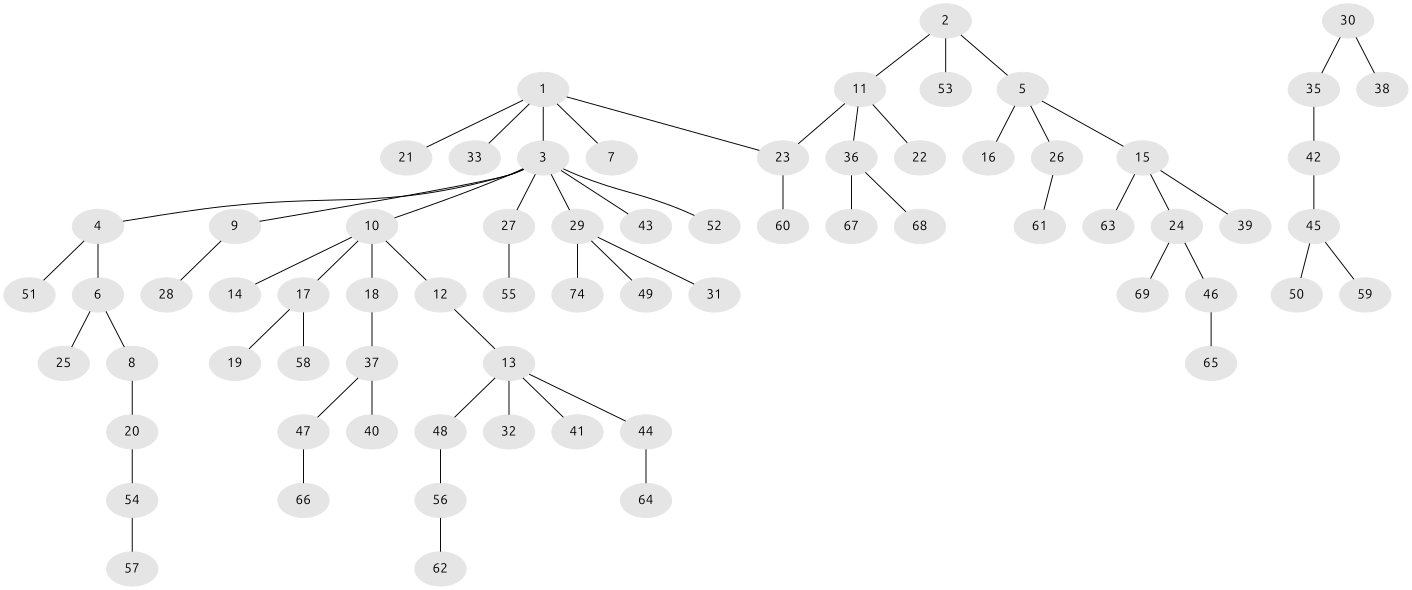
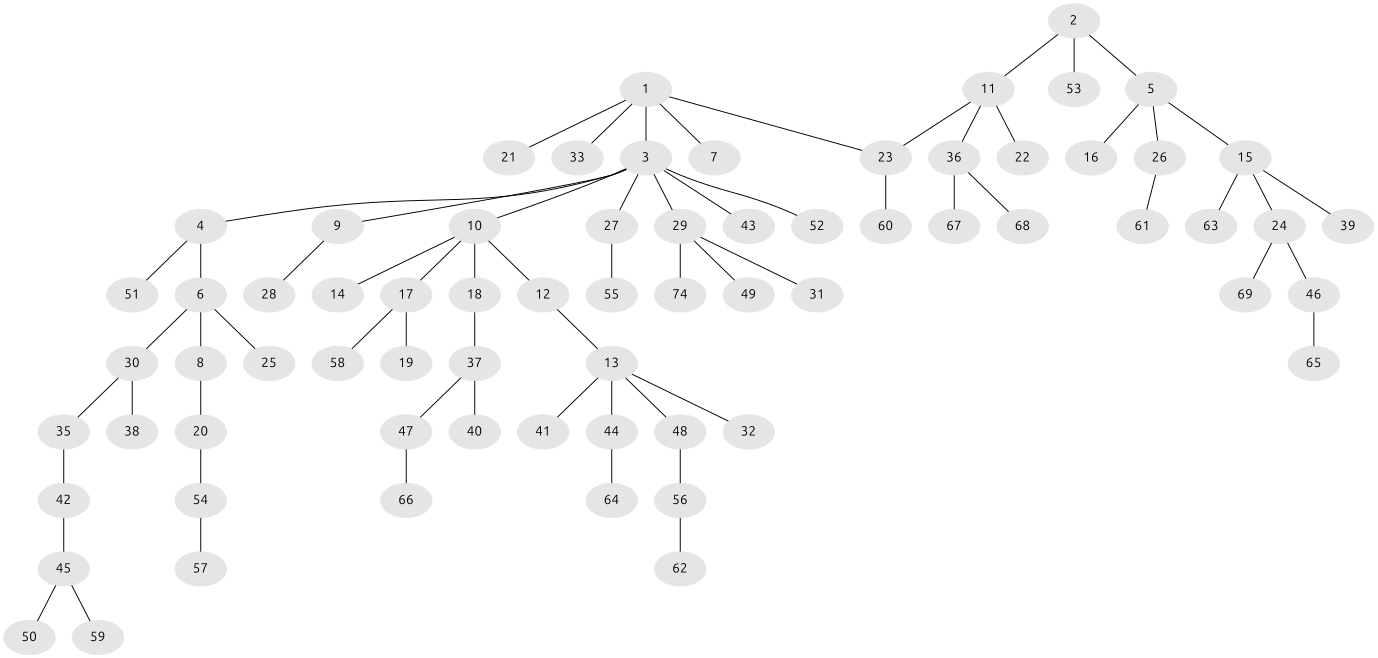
edge "6" -- "30": added
